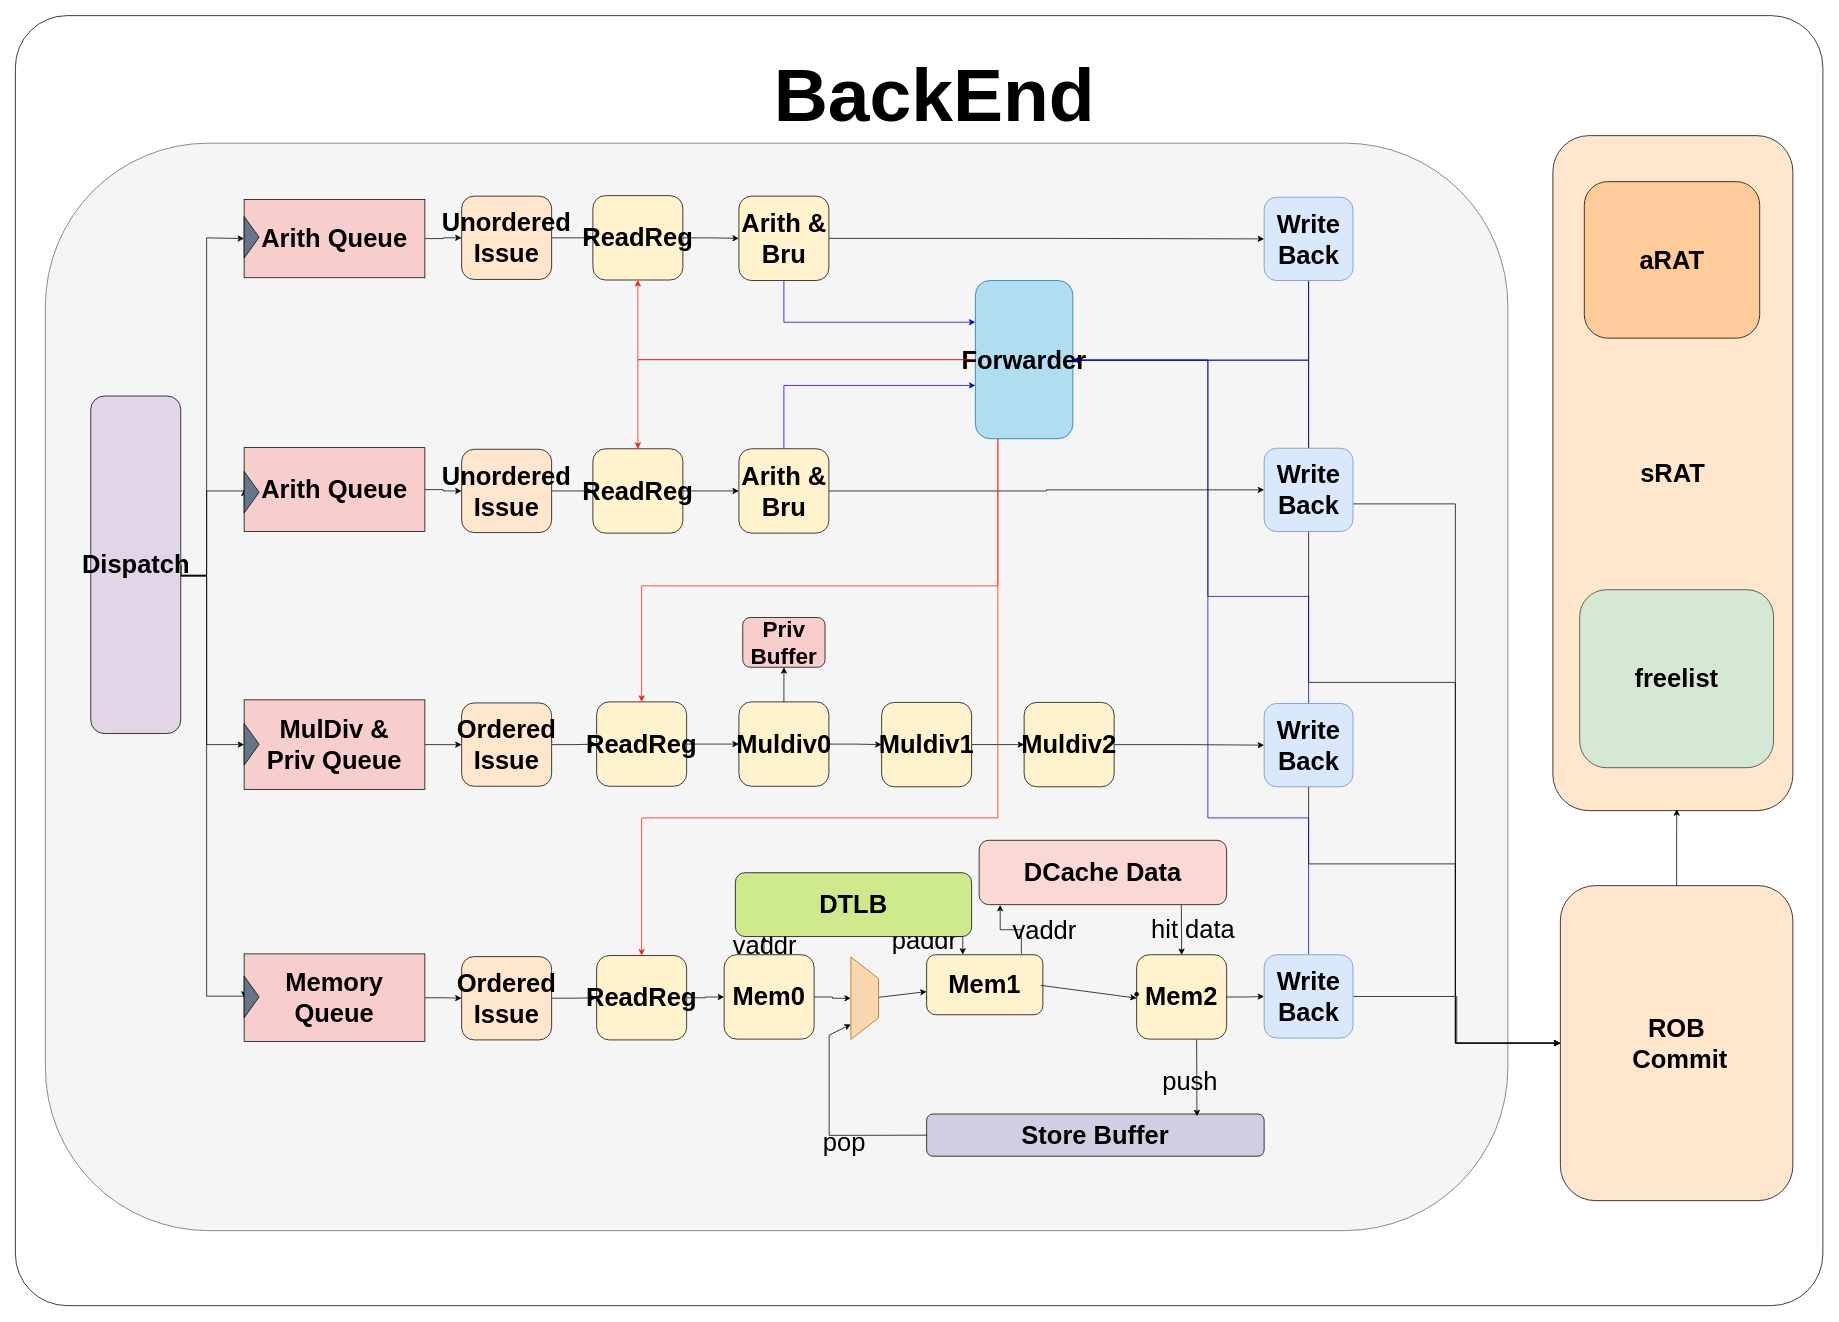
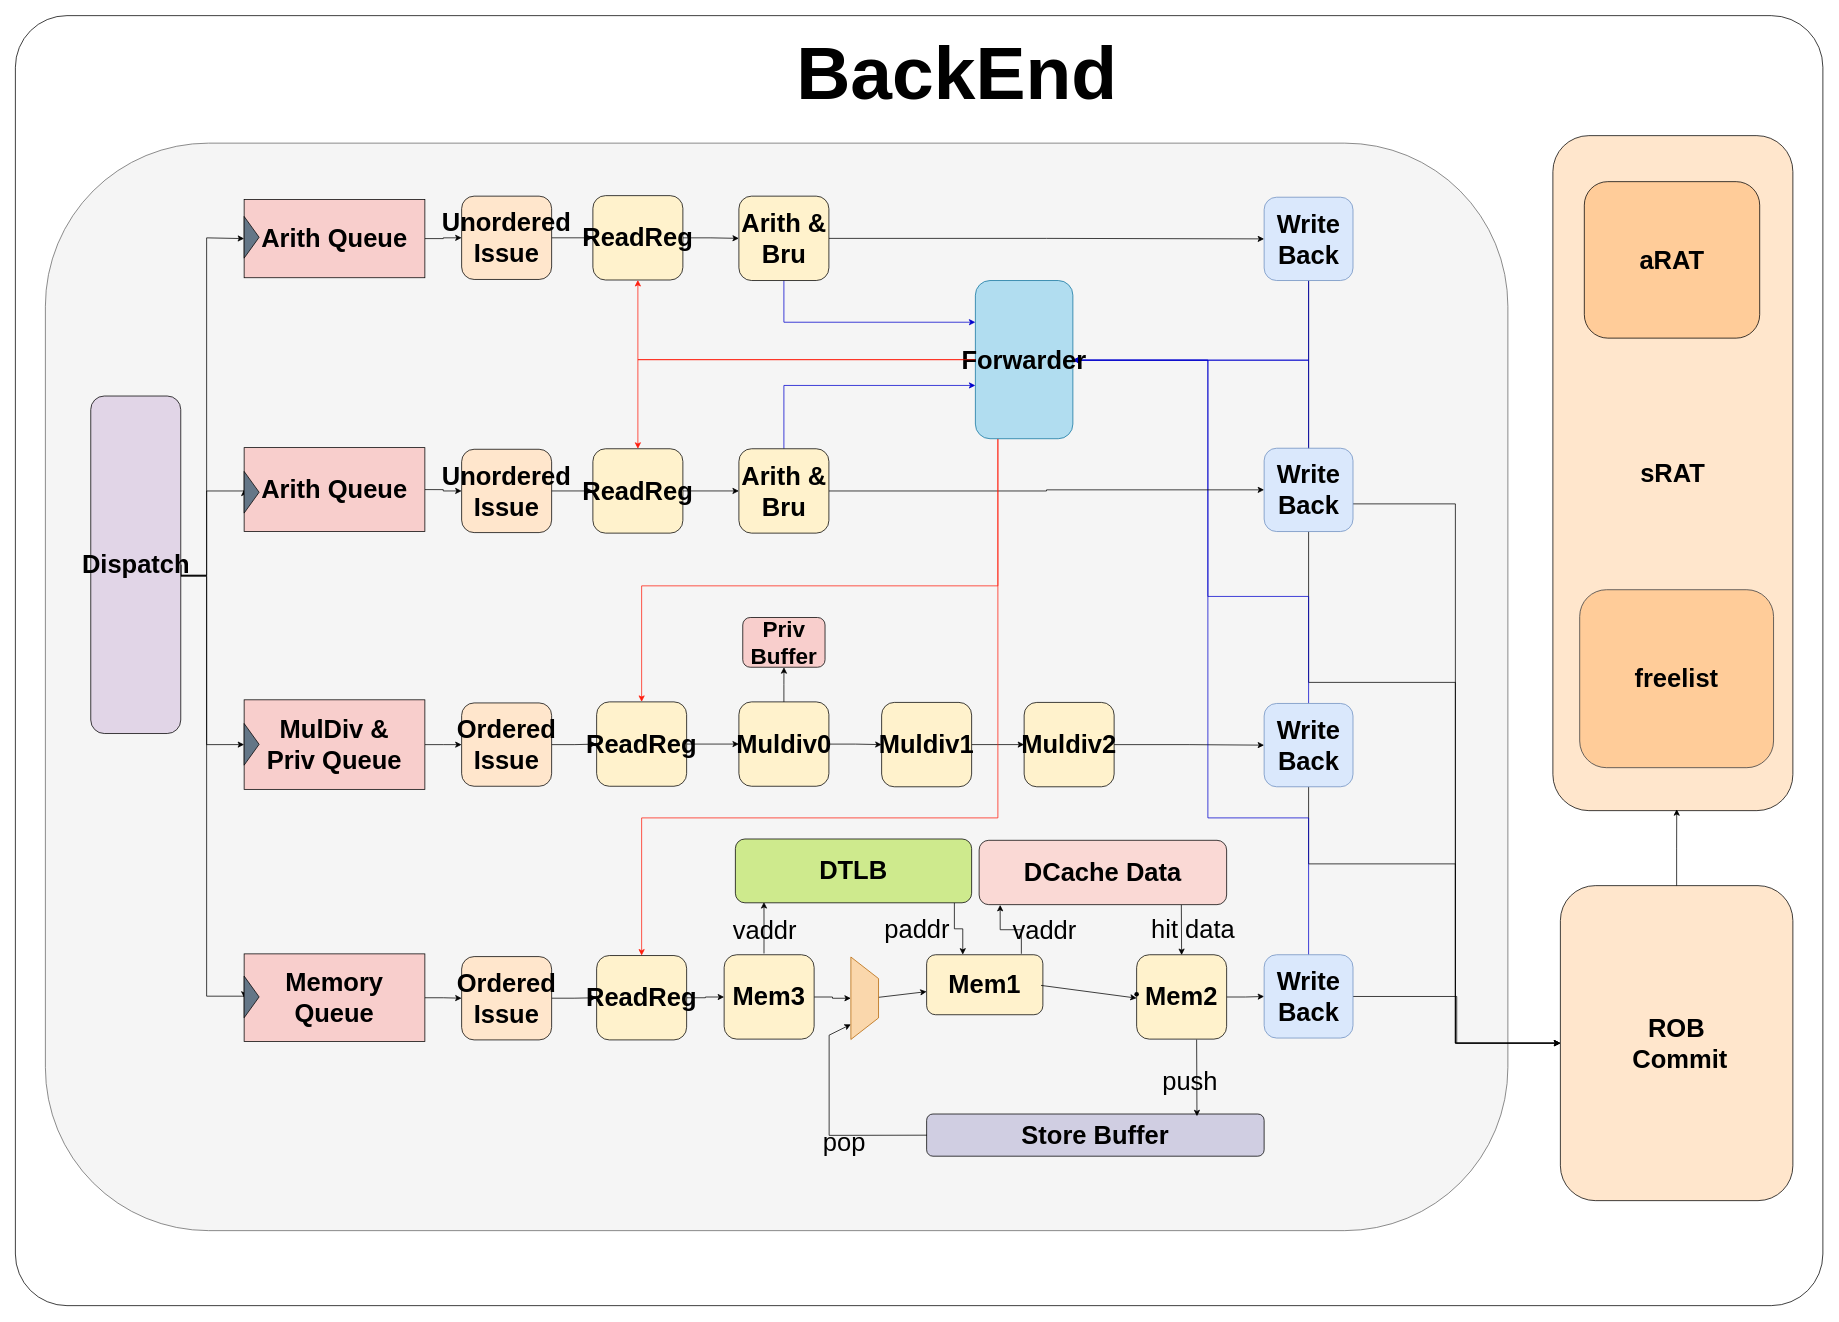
node "BackEnd": moved (934, 94) -> (957, 72)
node "freelist": fillcolor #d5e8d4 -> #ffcc99
node "DTLB": moved (854, 904) -> (854, 871)
node "Mem0": label "Mem0" -> "Mem3"
